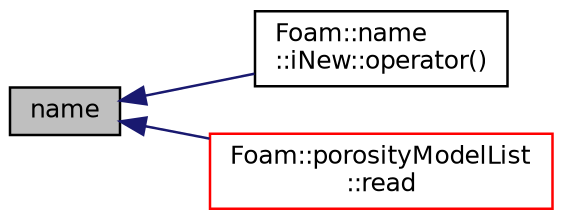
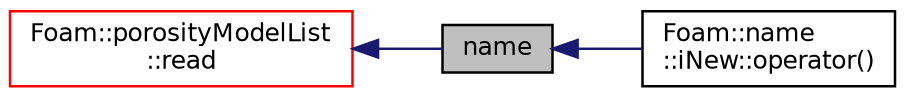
edge "Foam::porosityModelList ::read" -> "name": reversed
